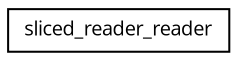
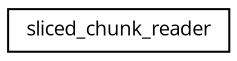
node "sliced_reader_reader": label "sliced_reader_reader" -> "sliced_chunk_reader"
